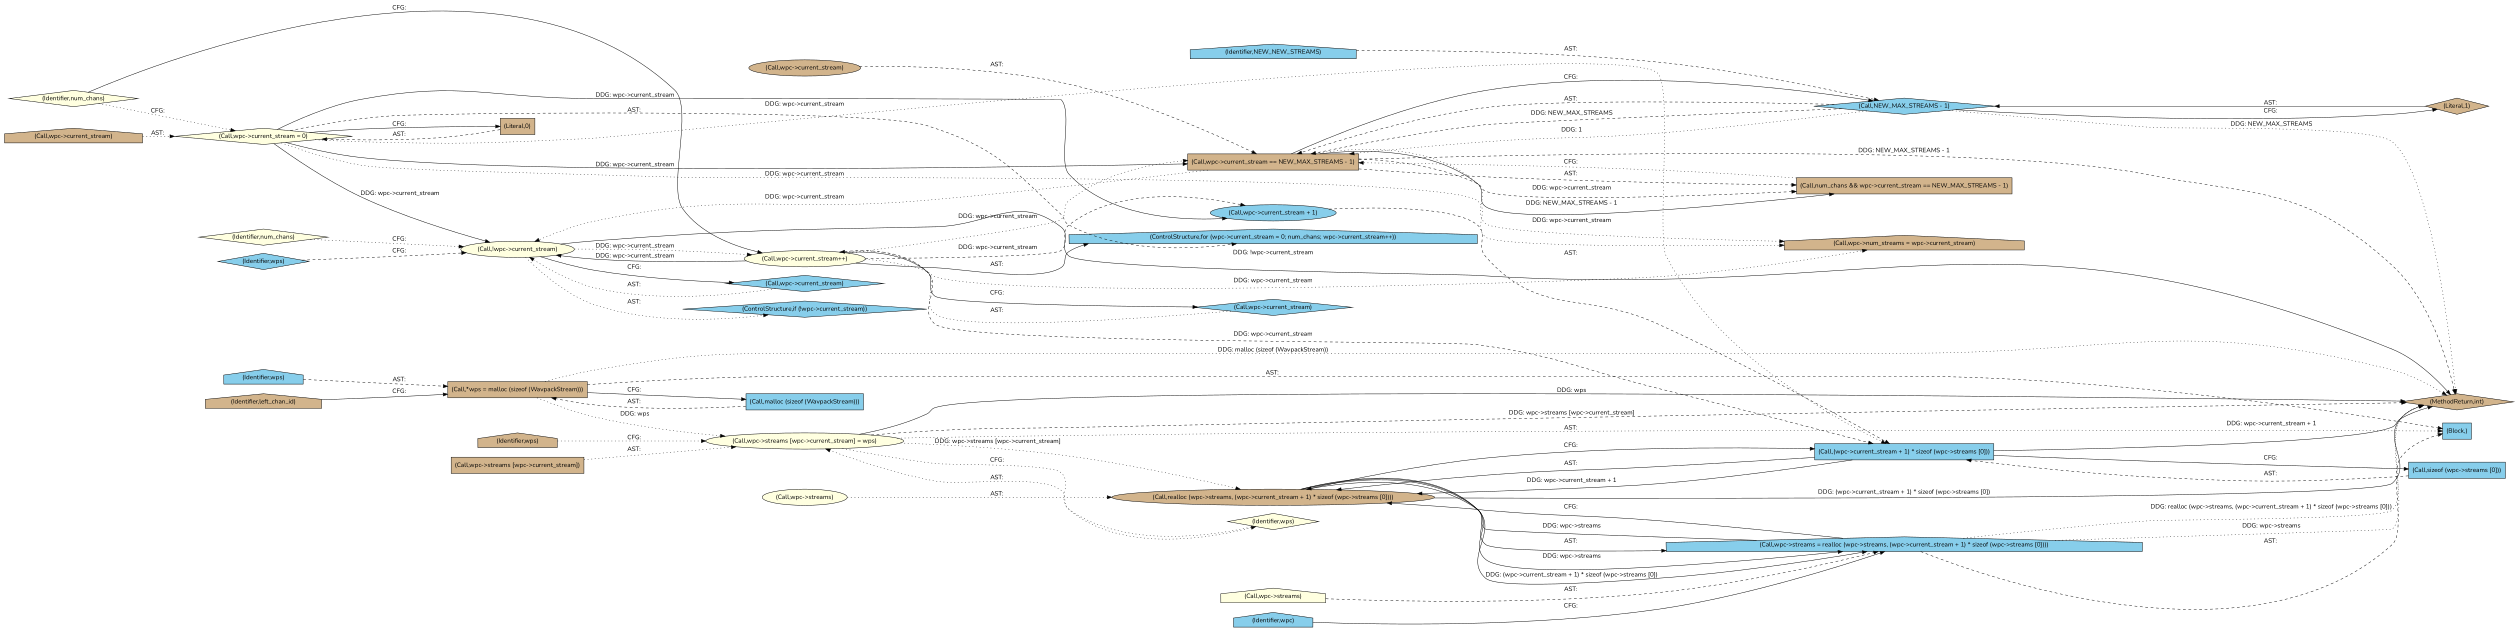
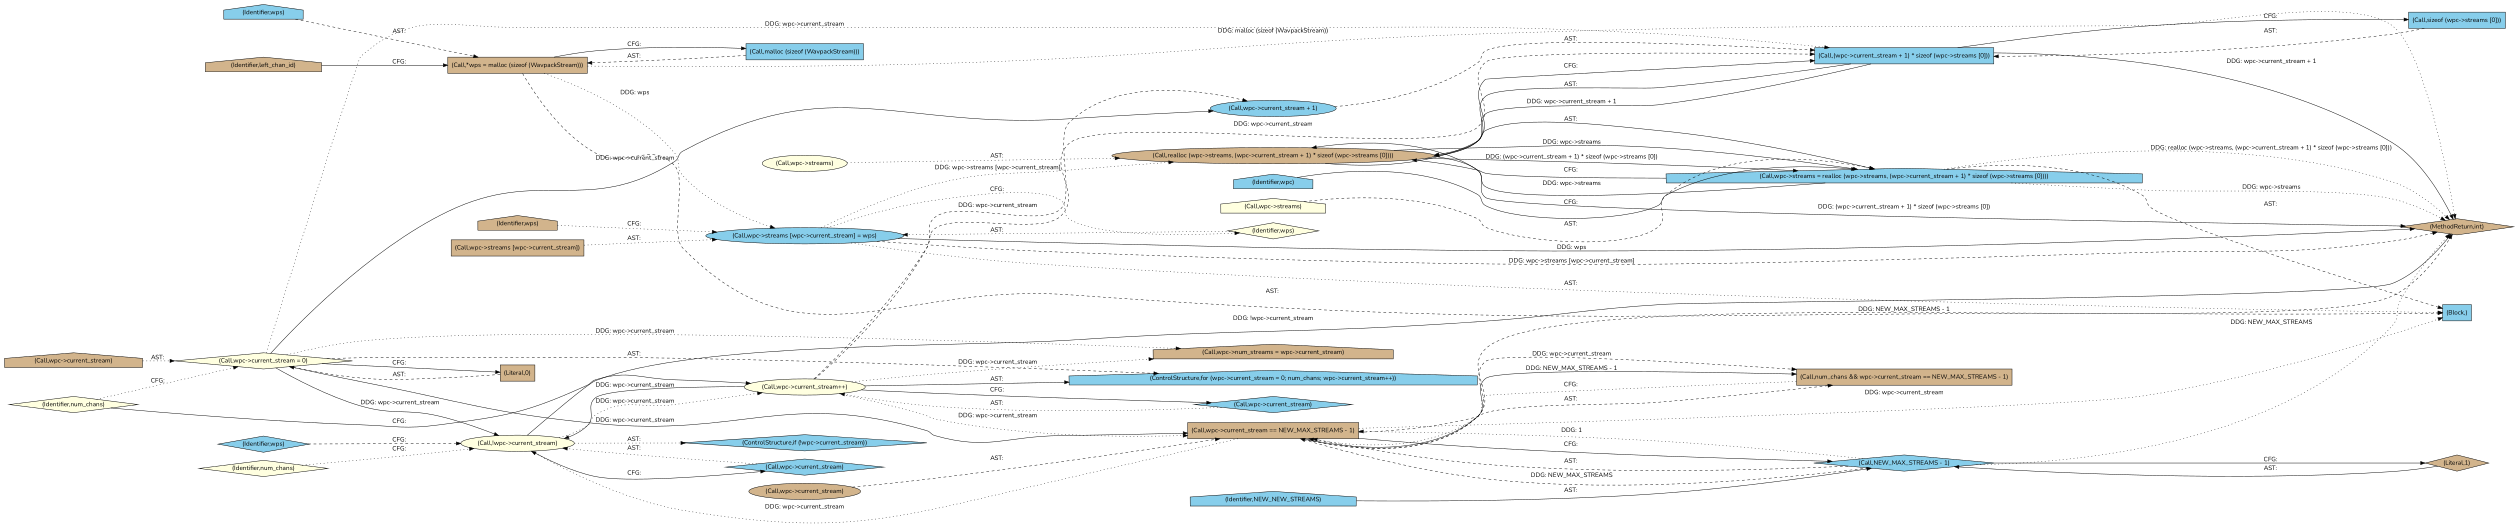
edge "(Identifier,NEW_NEW_STREAMS)" -> "(Call,NEW_MAX_STREAMS - 1)": style dashed -> solid
edge "(Call,wpc->current_stream == NEW_MAX_STREAMS - 1)" -> "(Call,wpc->num_streams = wpc->current_stream)": now "(Call,wpc->current_stream == NEW_MAX_STREAMS - 1)" -> "(Block,)"
node "(Call,wpc->streams [wpc->current_stream] = wps)": fillcolor lightyellow -> skyblue
